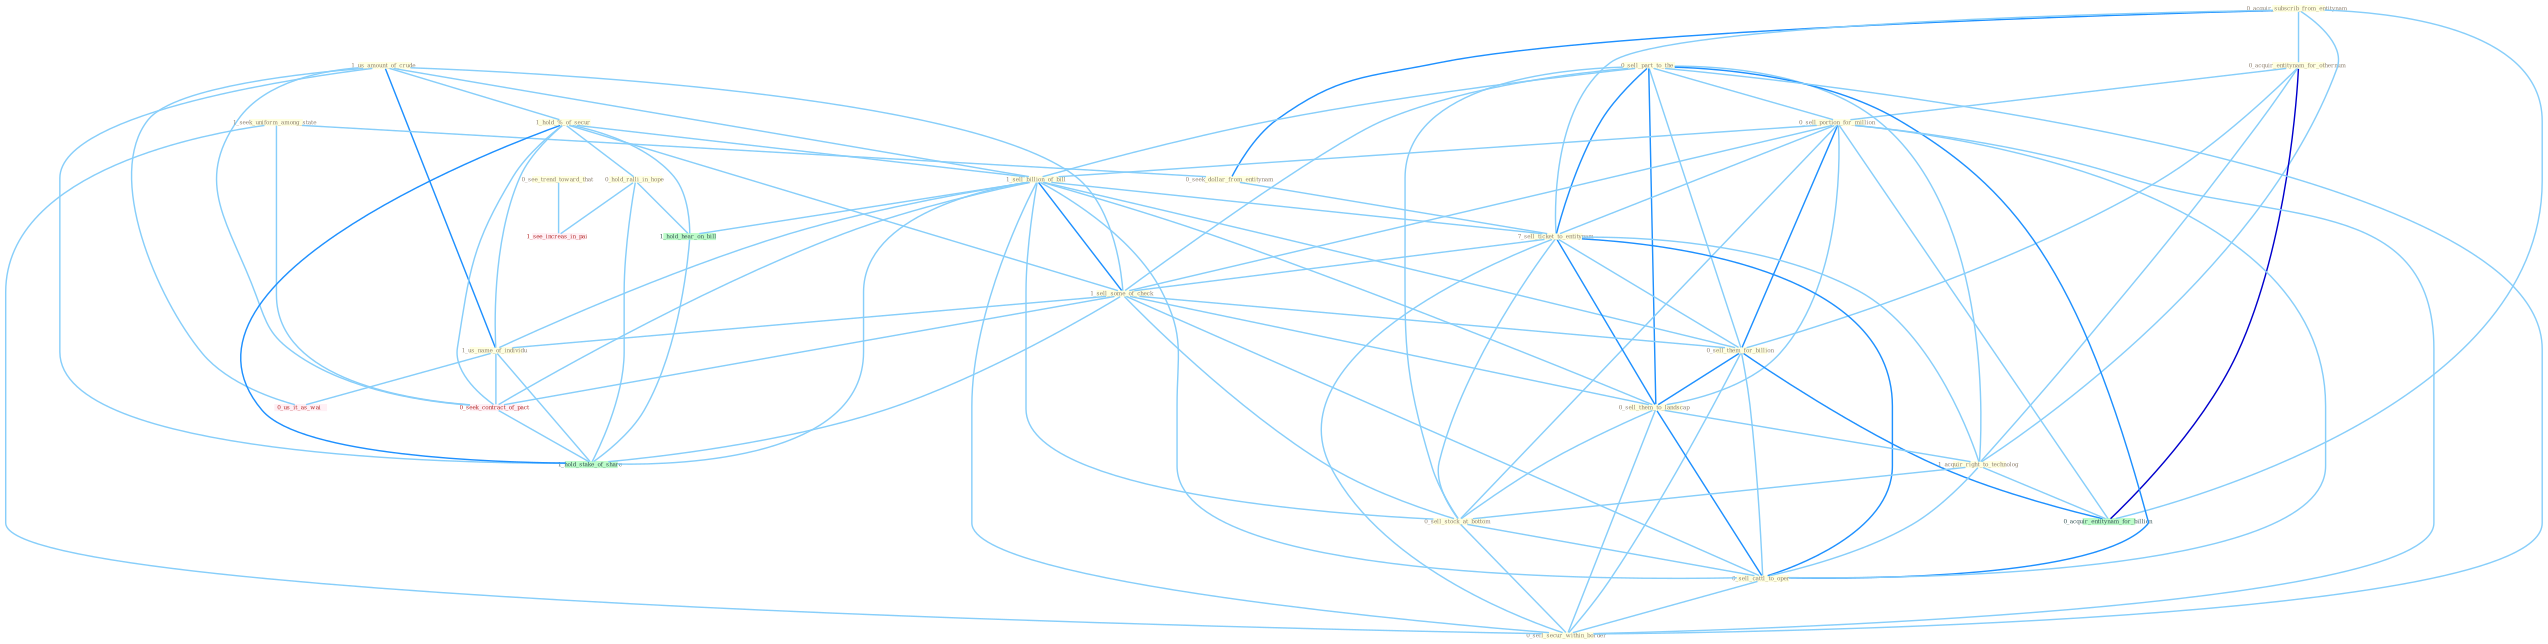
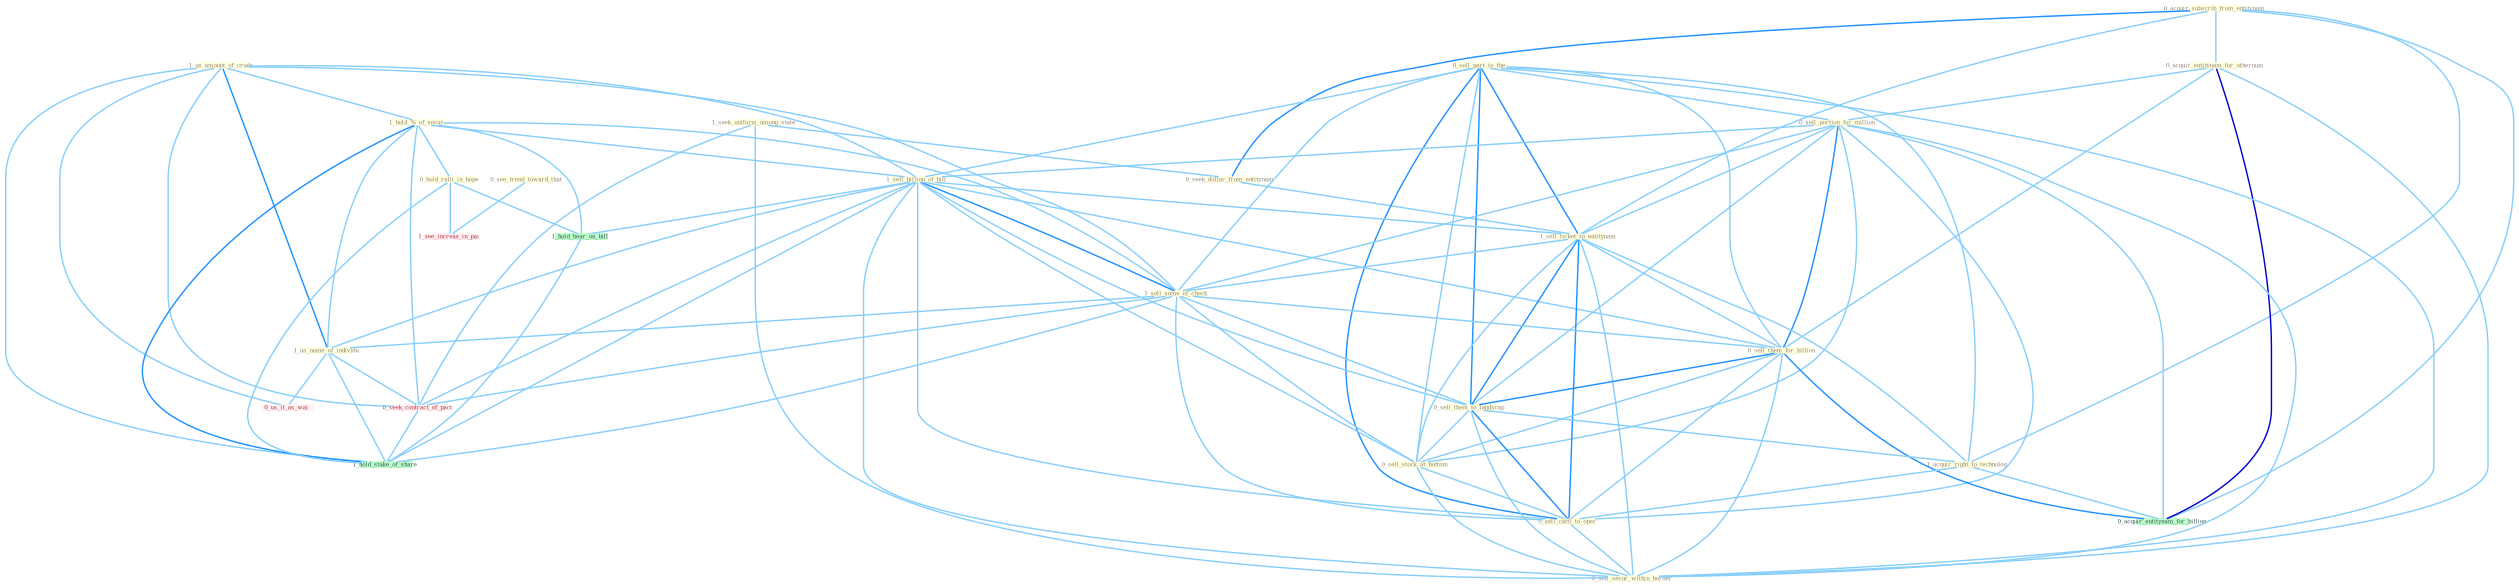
node "7_sell_ticket_to_entitynam": label "7_sell_ticket_to_entitynam" -> "1_sell_ticket_to_entitynam"
edge "0_acquir_entitynam_for_othernum" -- "1_acquir_right_to_technolog": now "0_acquir_entitynam_for_othernum" -- "0_sell_secur_within_border"
edge "1_acquir_right_to_technolog" -- "0_sell_stock_at_bottom": now "0_sell_them_for_billion" -- "0_sell_stock_at_bottom"
